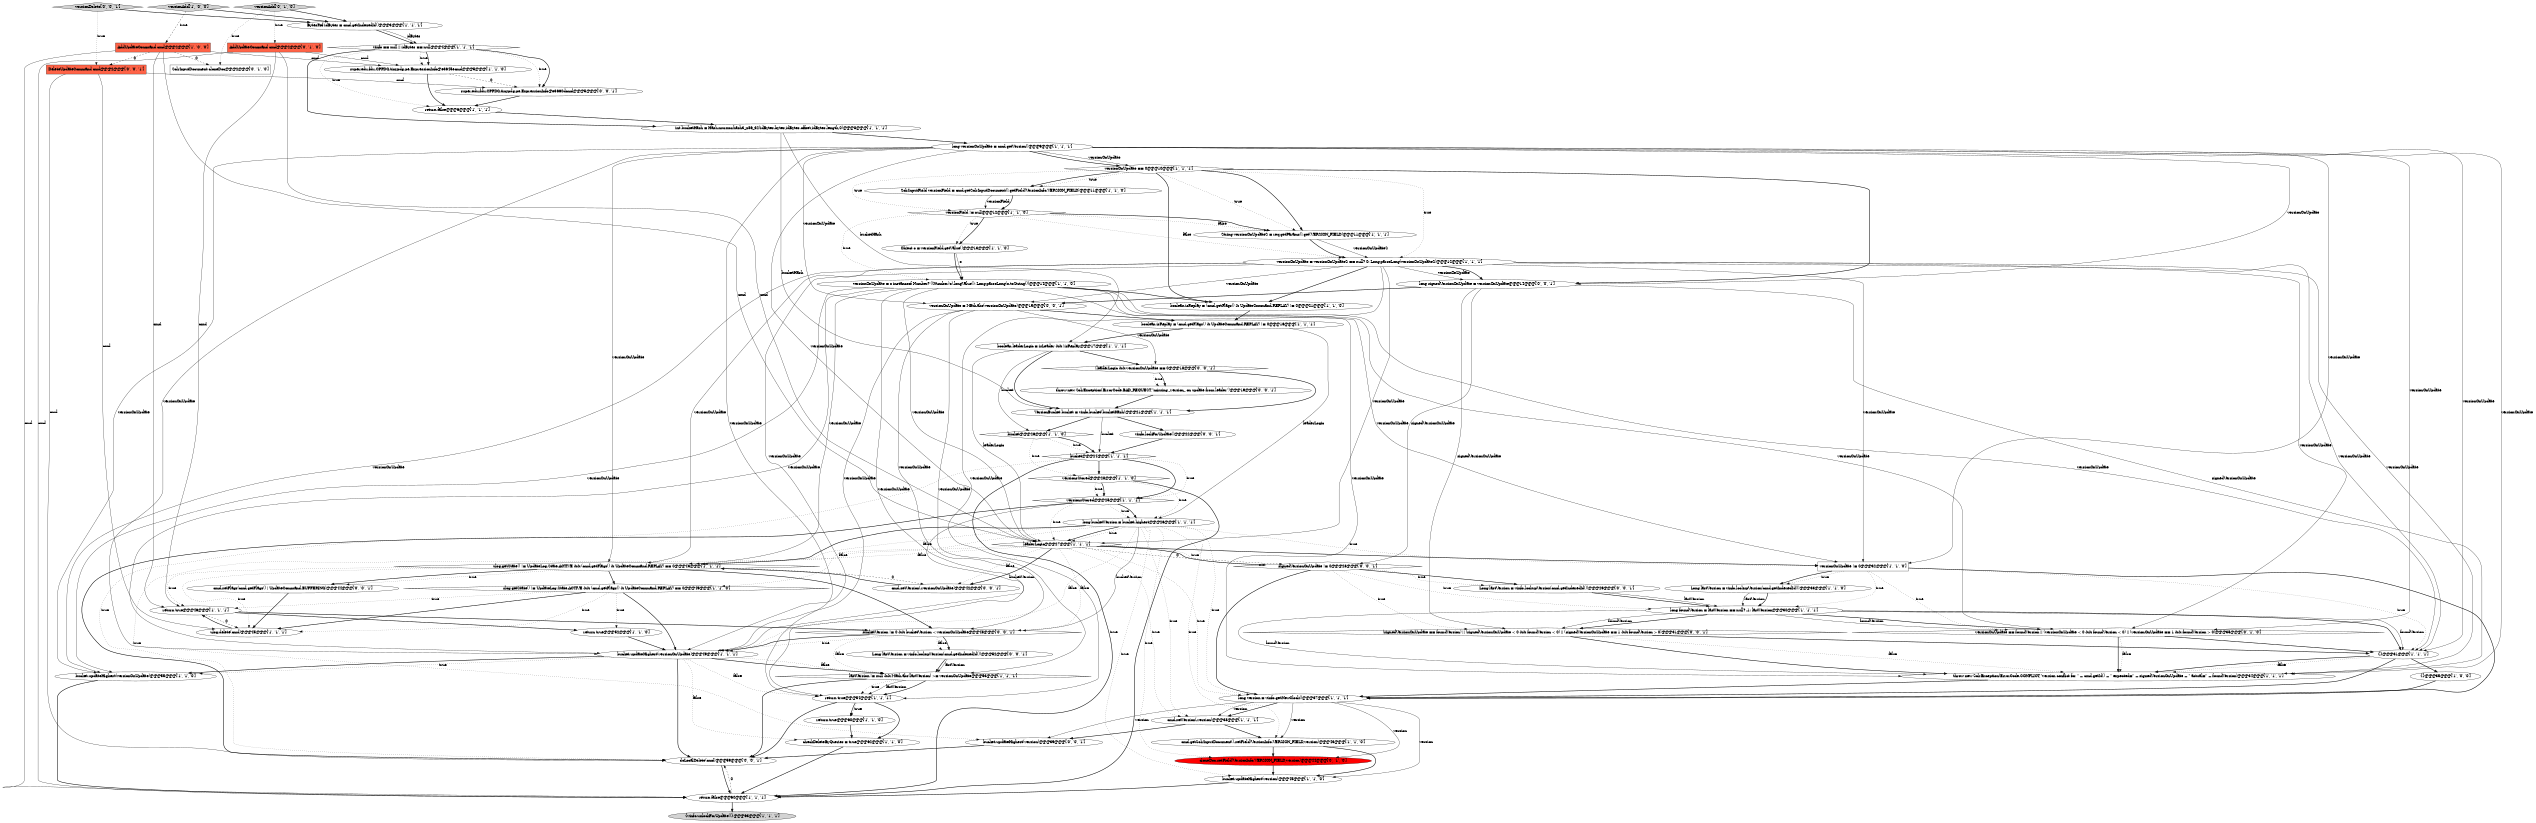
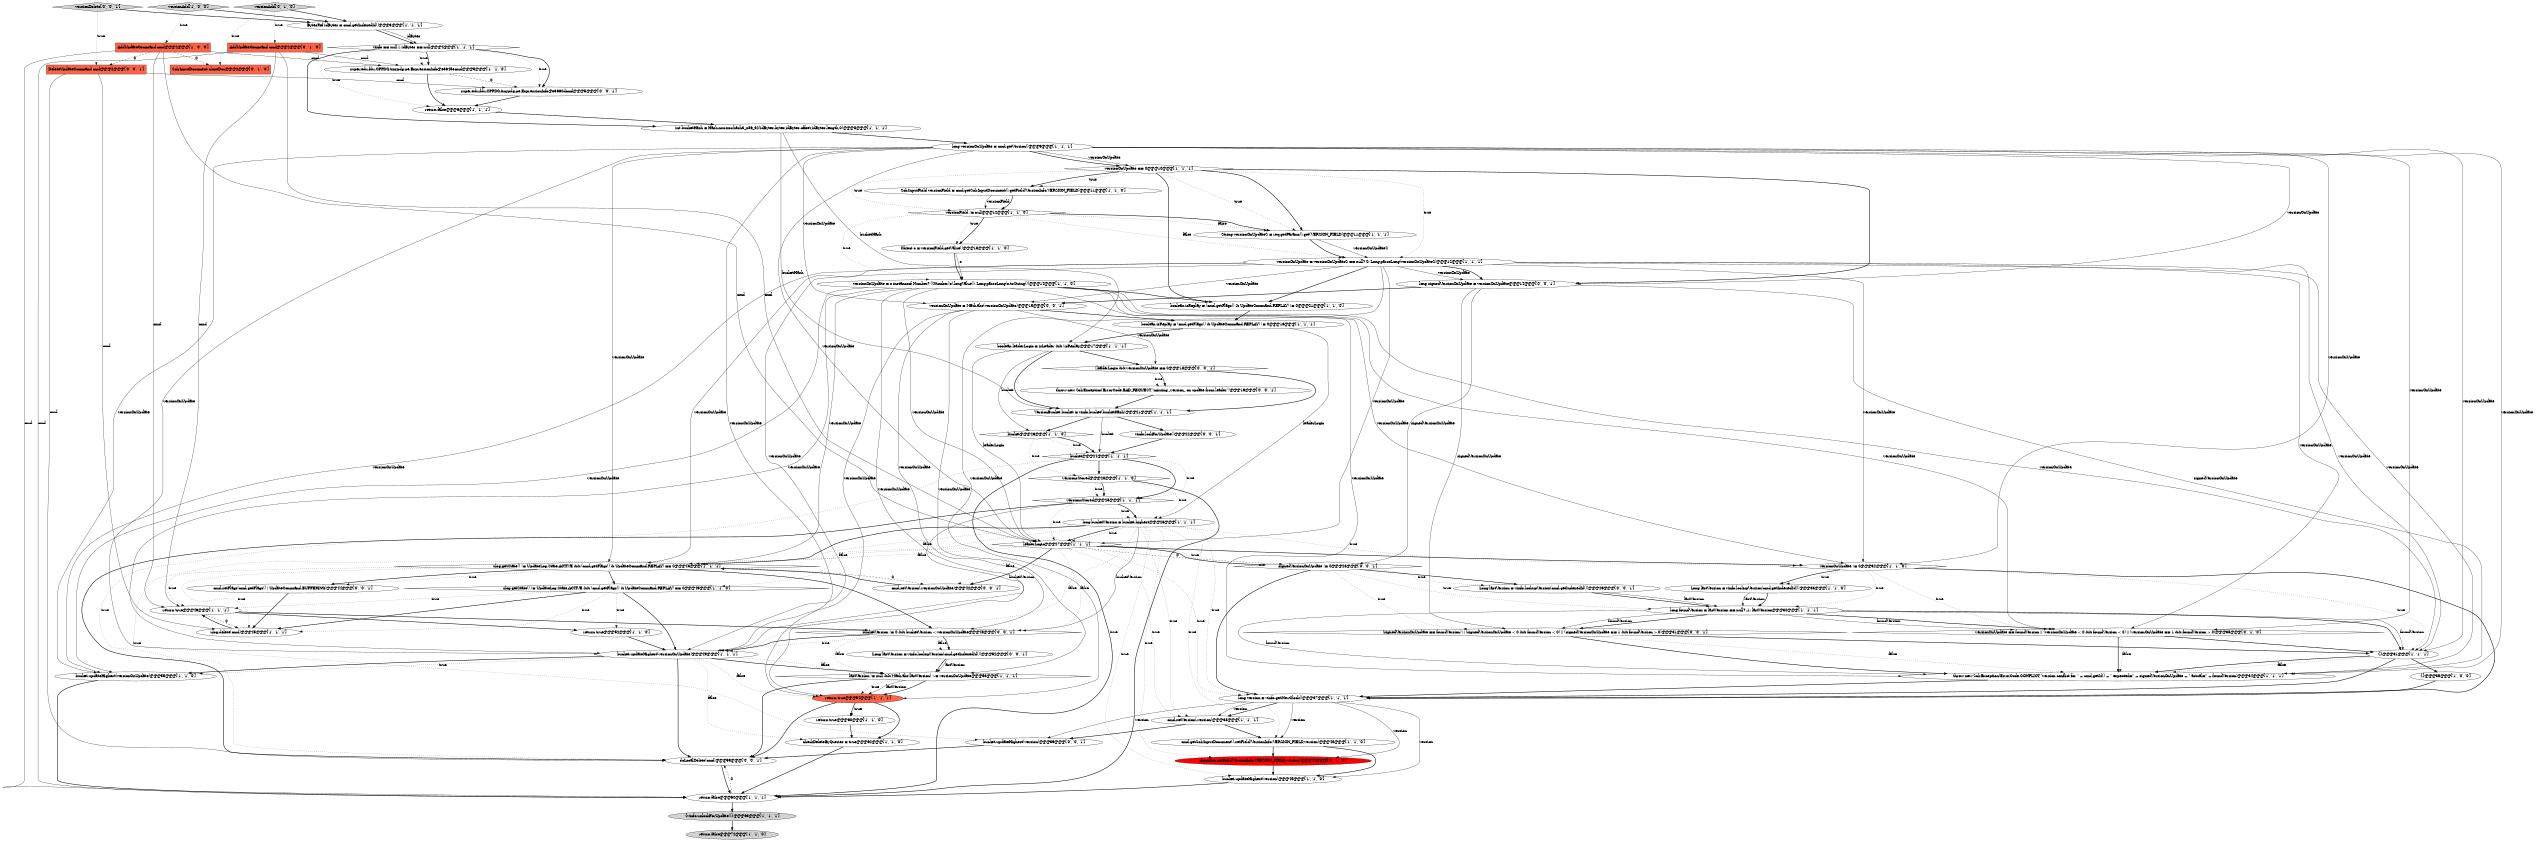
edge "versionAdd['1', '0', '0']" -> "AddUpdateCommand cmd@@@2@@@['1', '0', '0']": style dashed -> dotted
node "SolrInputDocument cloneDoc@@@2@@@['0', '1', '0']": fillcolor white -> tomato
node "versionOnUpdate != 0@@@32@@@['1', '1', '0']": shape box -> diamond
node "return true@@@54@@@['1', '1', '1']": fillcolor white -> tomato
node "return false@@@72@@@['1', '1', '0']": added
